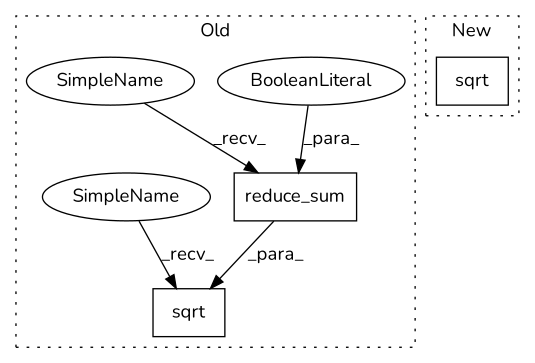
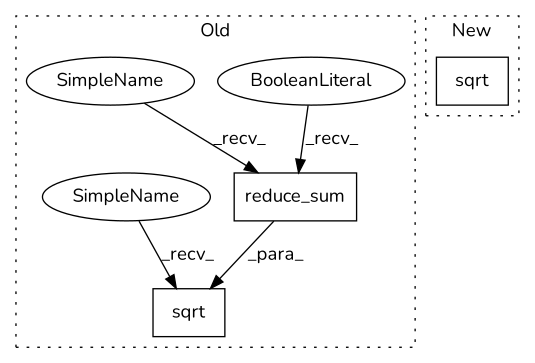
edge "BooleanLiteral" -> "reduce_sum": label "_para_" -> "_recv_"
